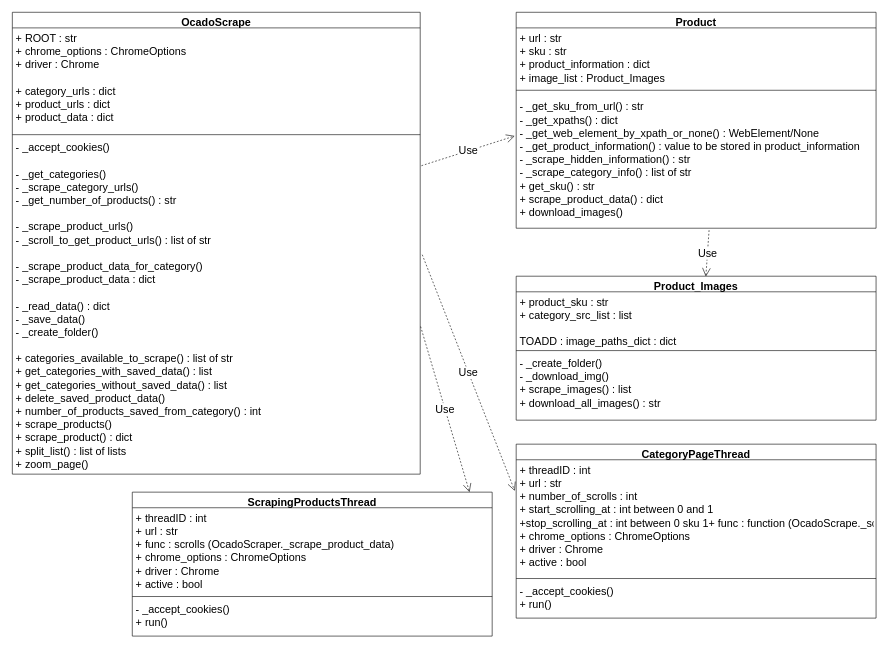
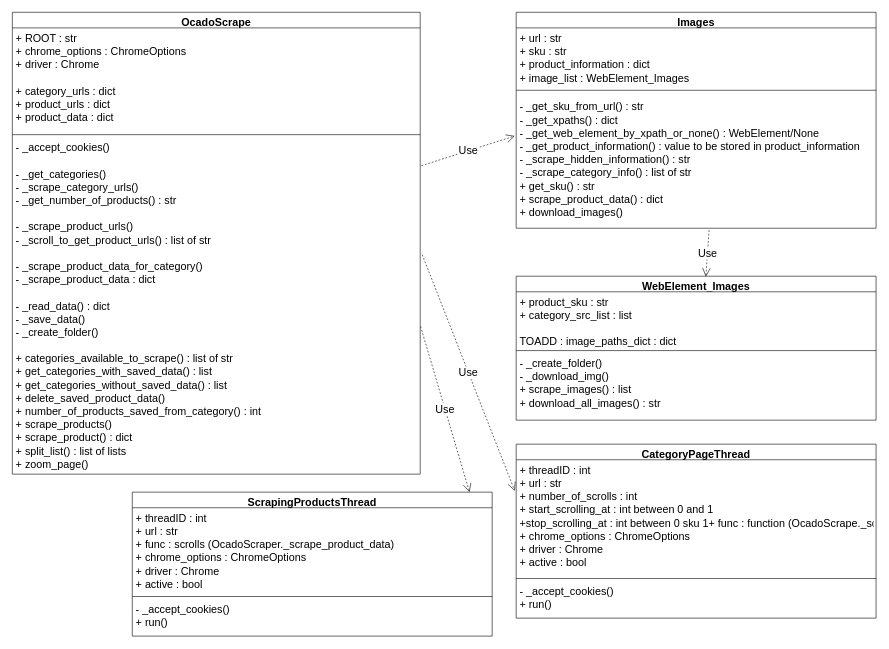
node "Product": label "Product" -> "Images"
node "+ url : str + sku : str + product_information : dict + image_list : Product_Images": label "+ url : str + sku : str + product_information : dict + image_list : Product_Images" -> "+ url : str + sku : str + product_information : dict + image_list : WebElement_Images"
node "Product_Images": label "Product_Images" -> "WebElement_Images"
